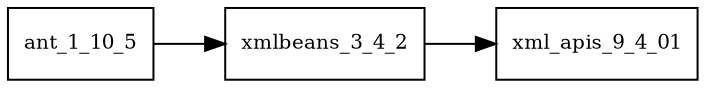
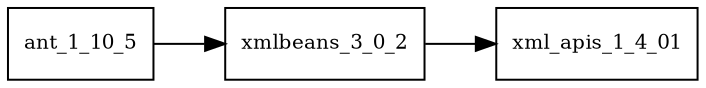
node "xmlbeans_3_4_2": label "xmlbeans_3_4_2" -> "xmlbeans_3_0_2"
node "xml_apis_9_4_01": label "xml_apis_9_4_01" -> "xml_apis_1_4_01"
